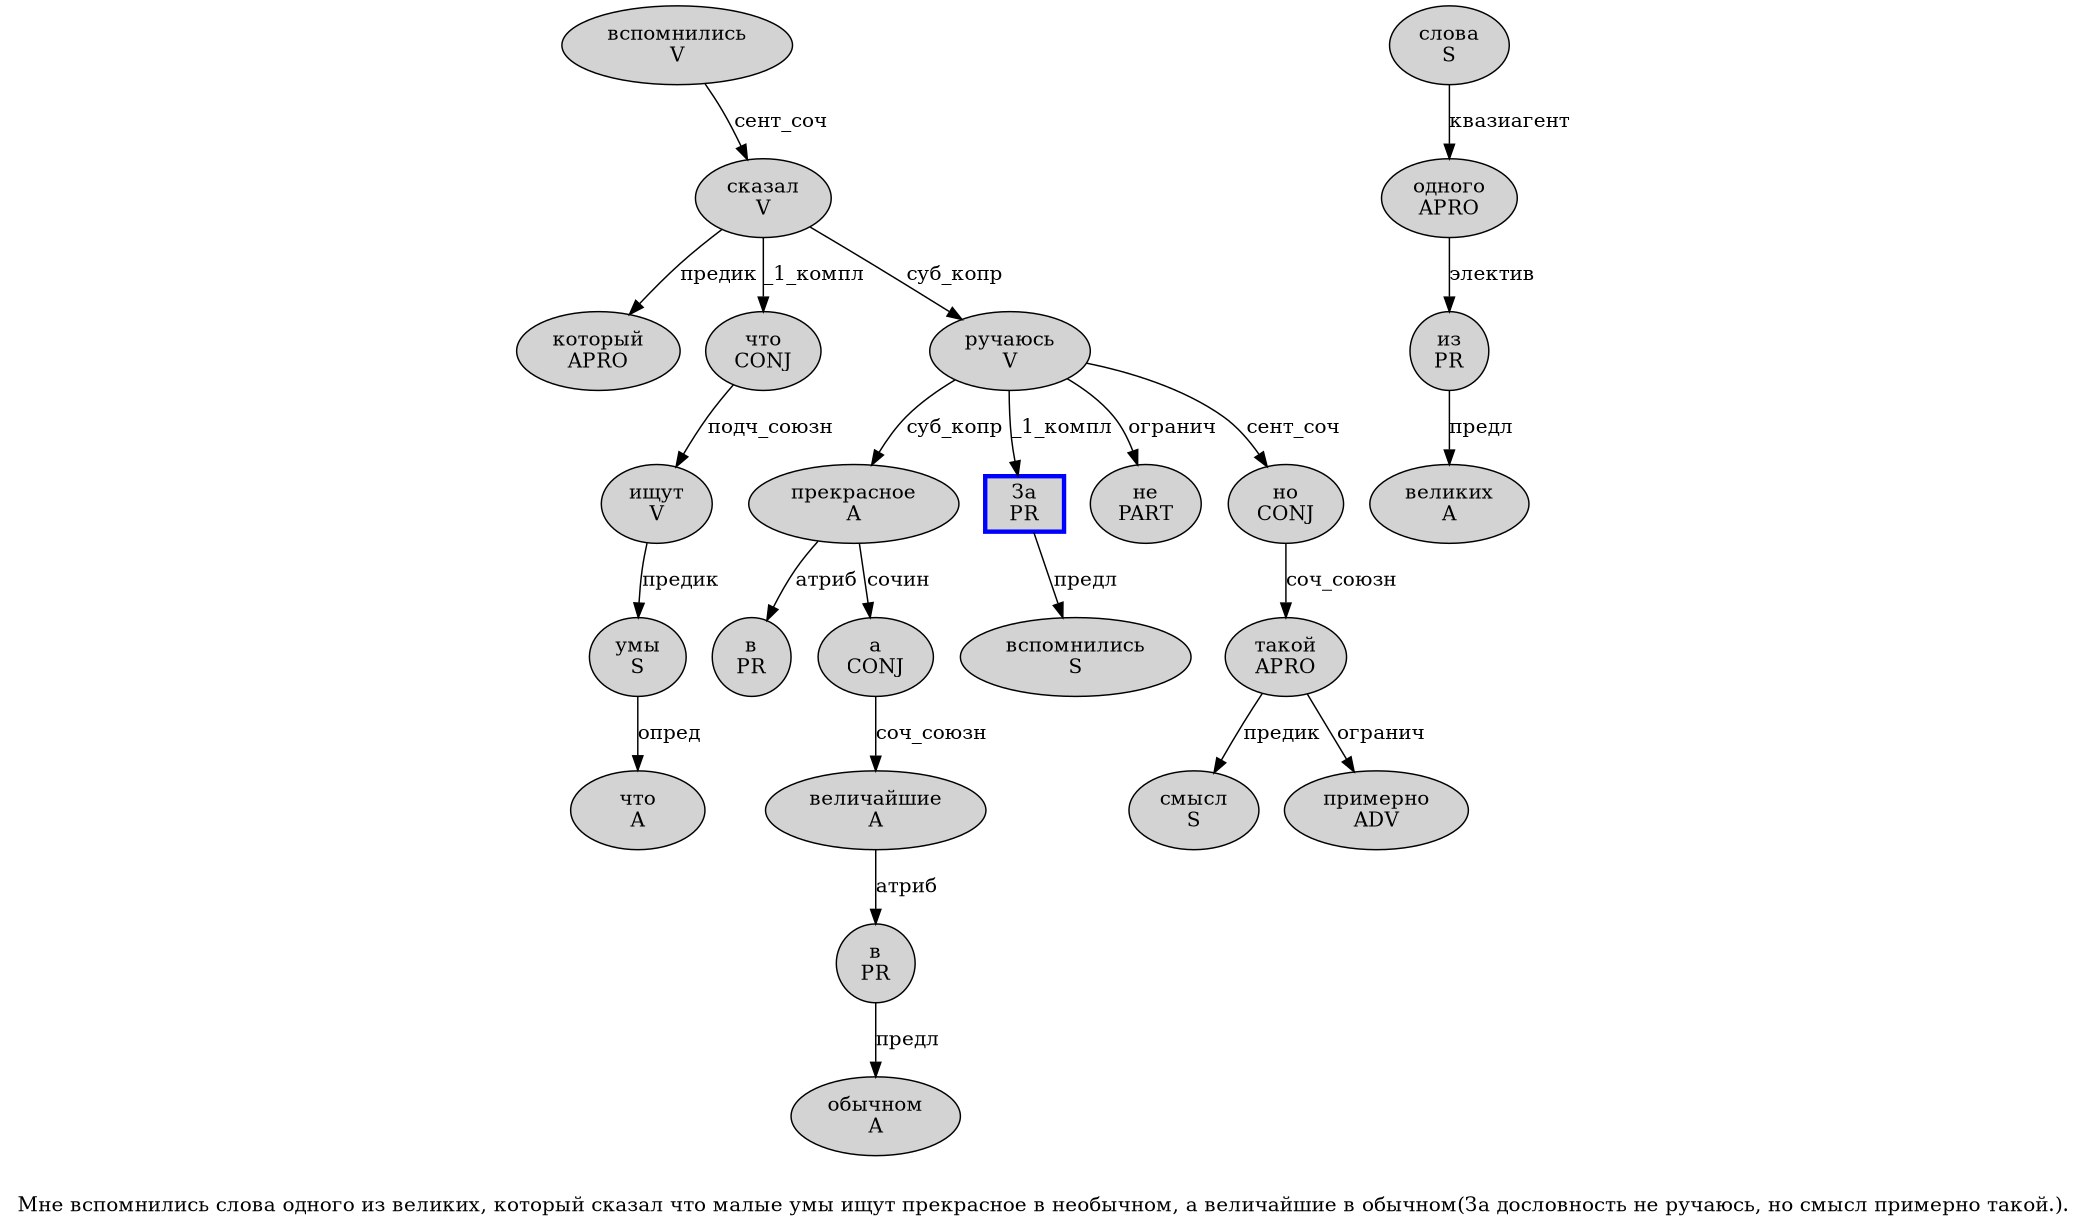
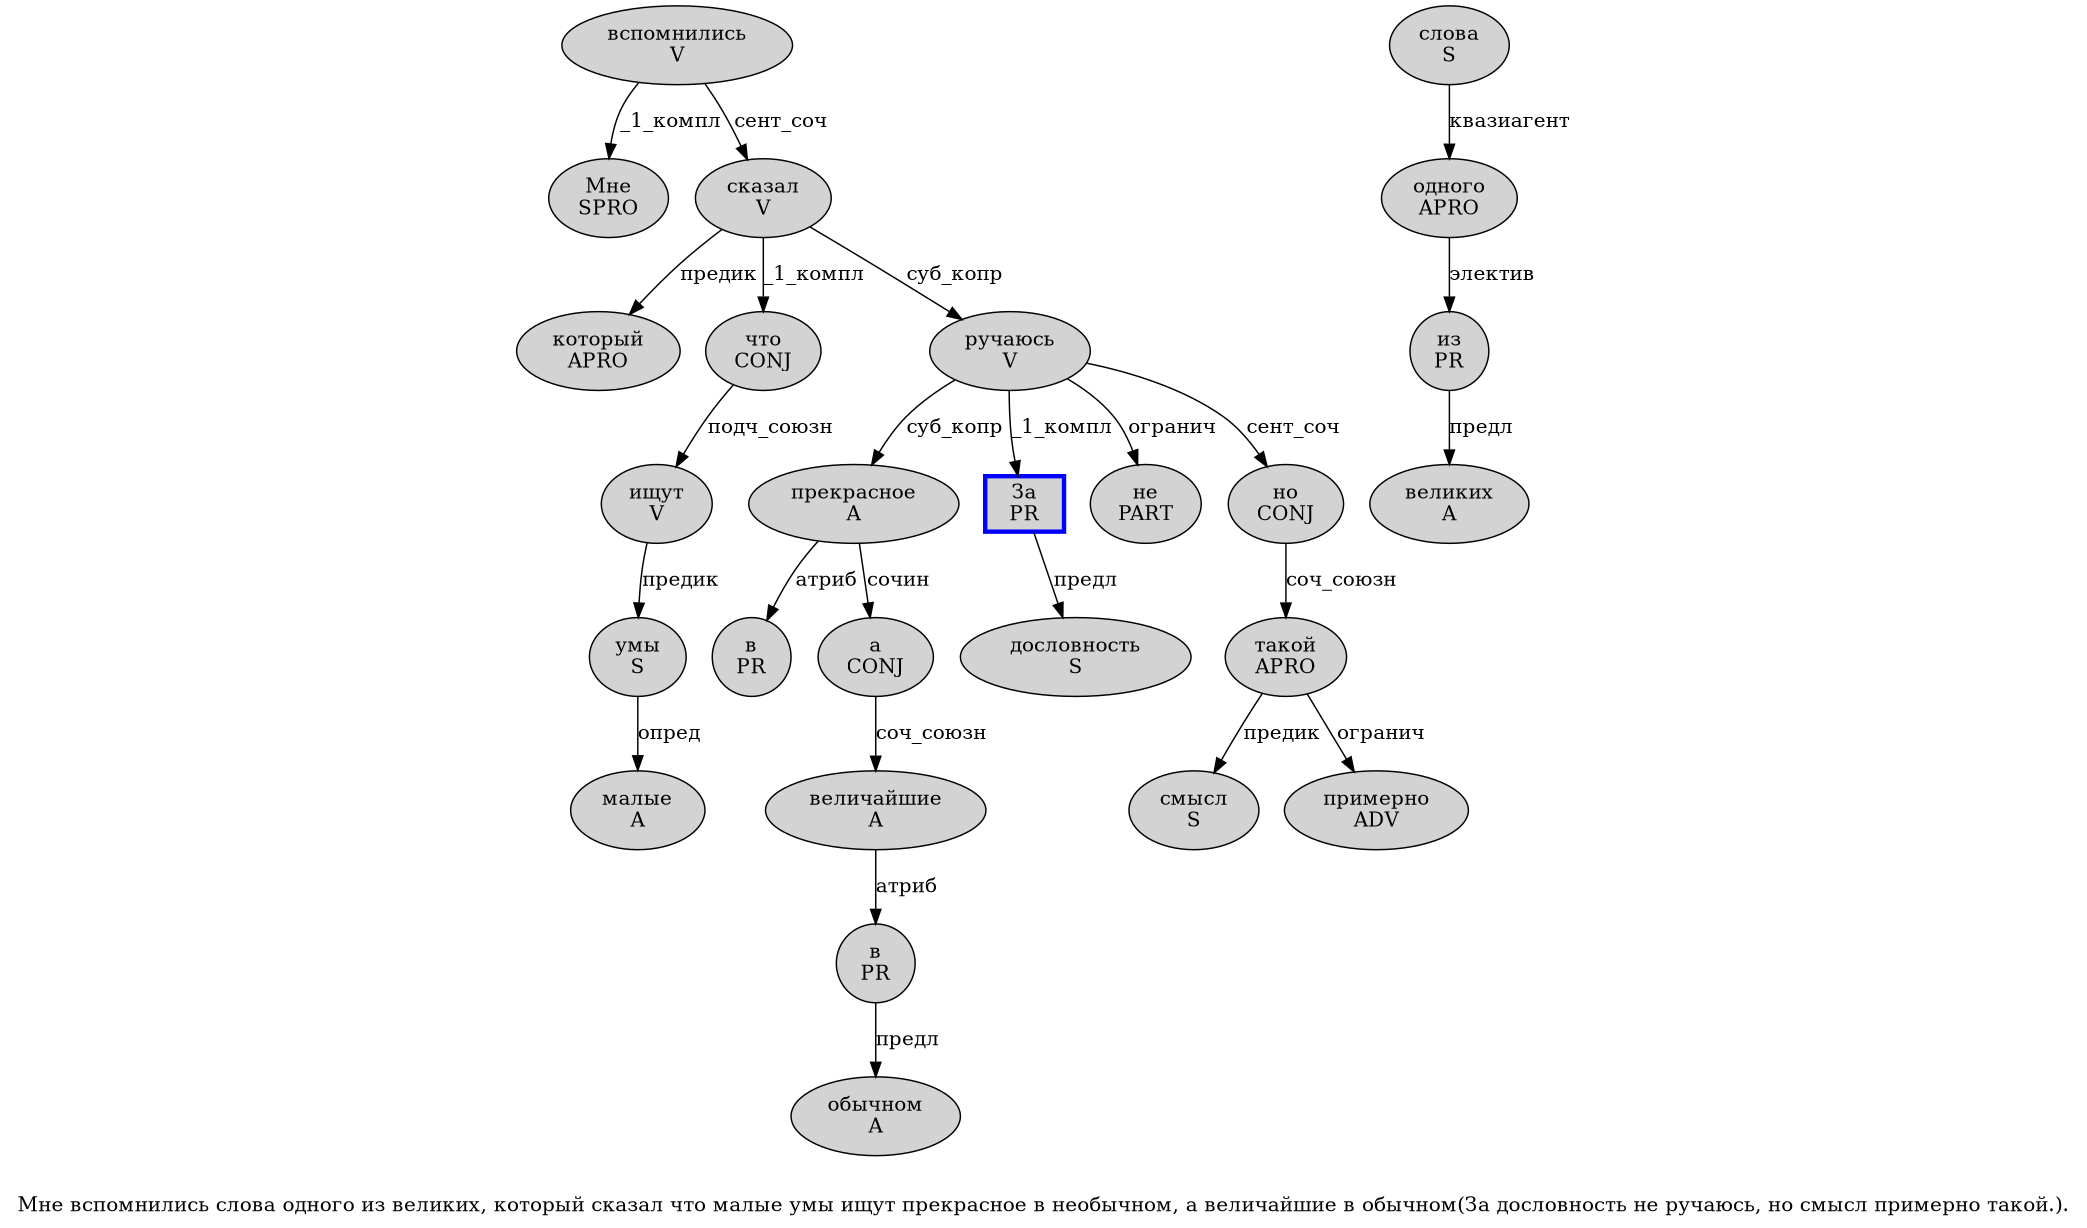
node "Мне SPRO": added
node "вспомнились S": label "вспомнились S" -> "дословность S"
node "что A": label "что A" -> "малые A"
